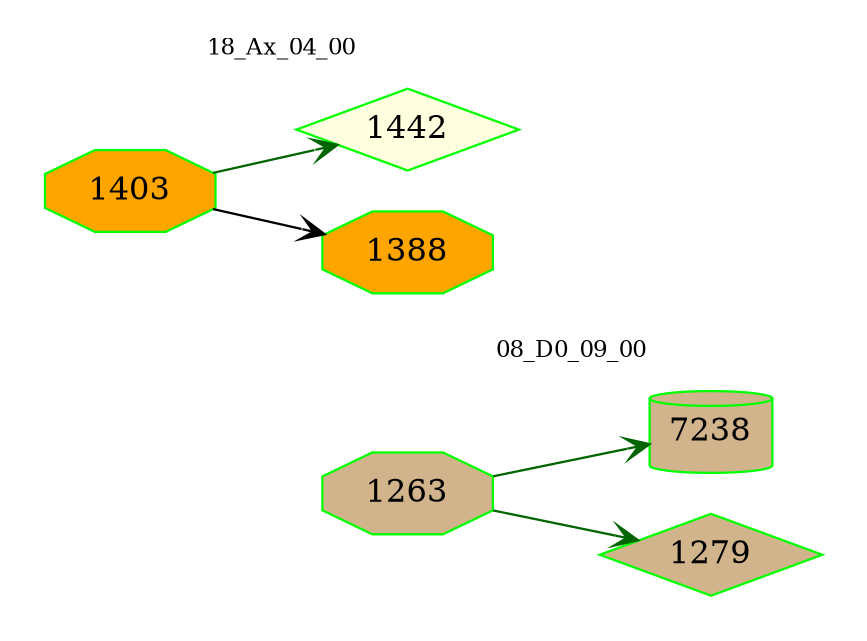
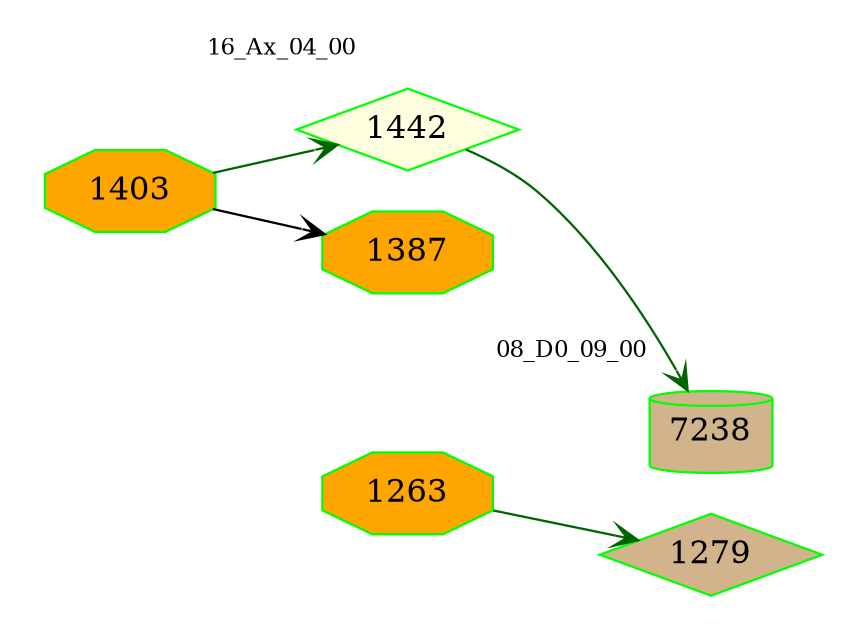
cluster "18_Ax_04_00": label "18_Ax_04_00" -> "16_Ax_04_00"
node "1388": label "1388" -> "1387"
edge "1263" -> "7238": now "1442" -> "7238"
node "1263": fillcolor tan -> orange
